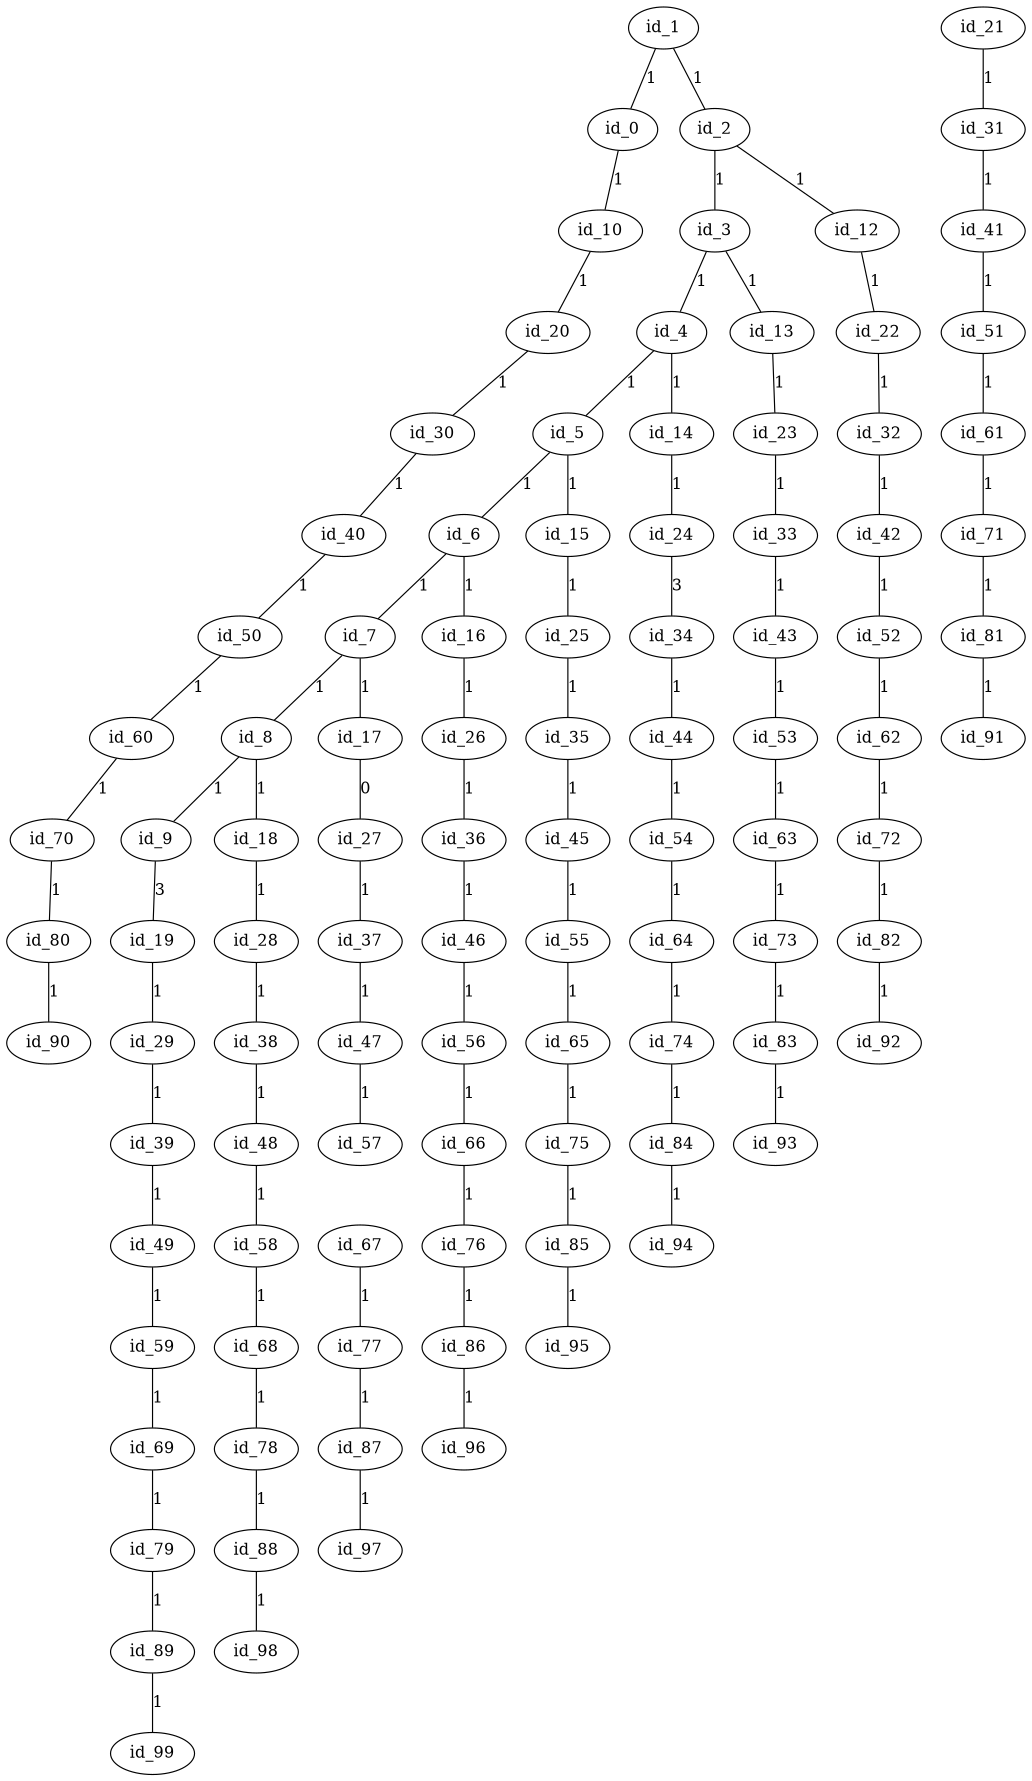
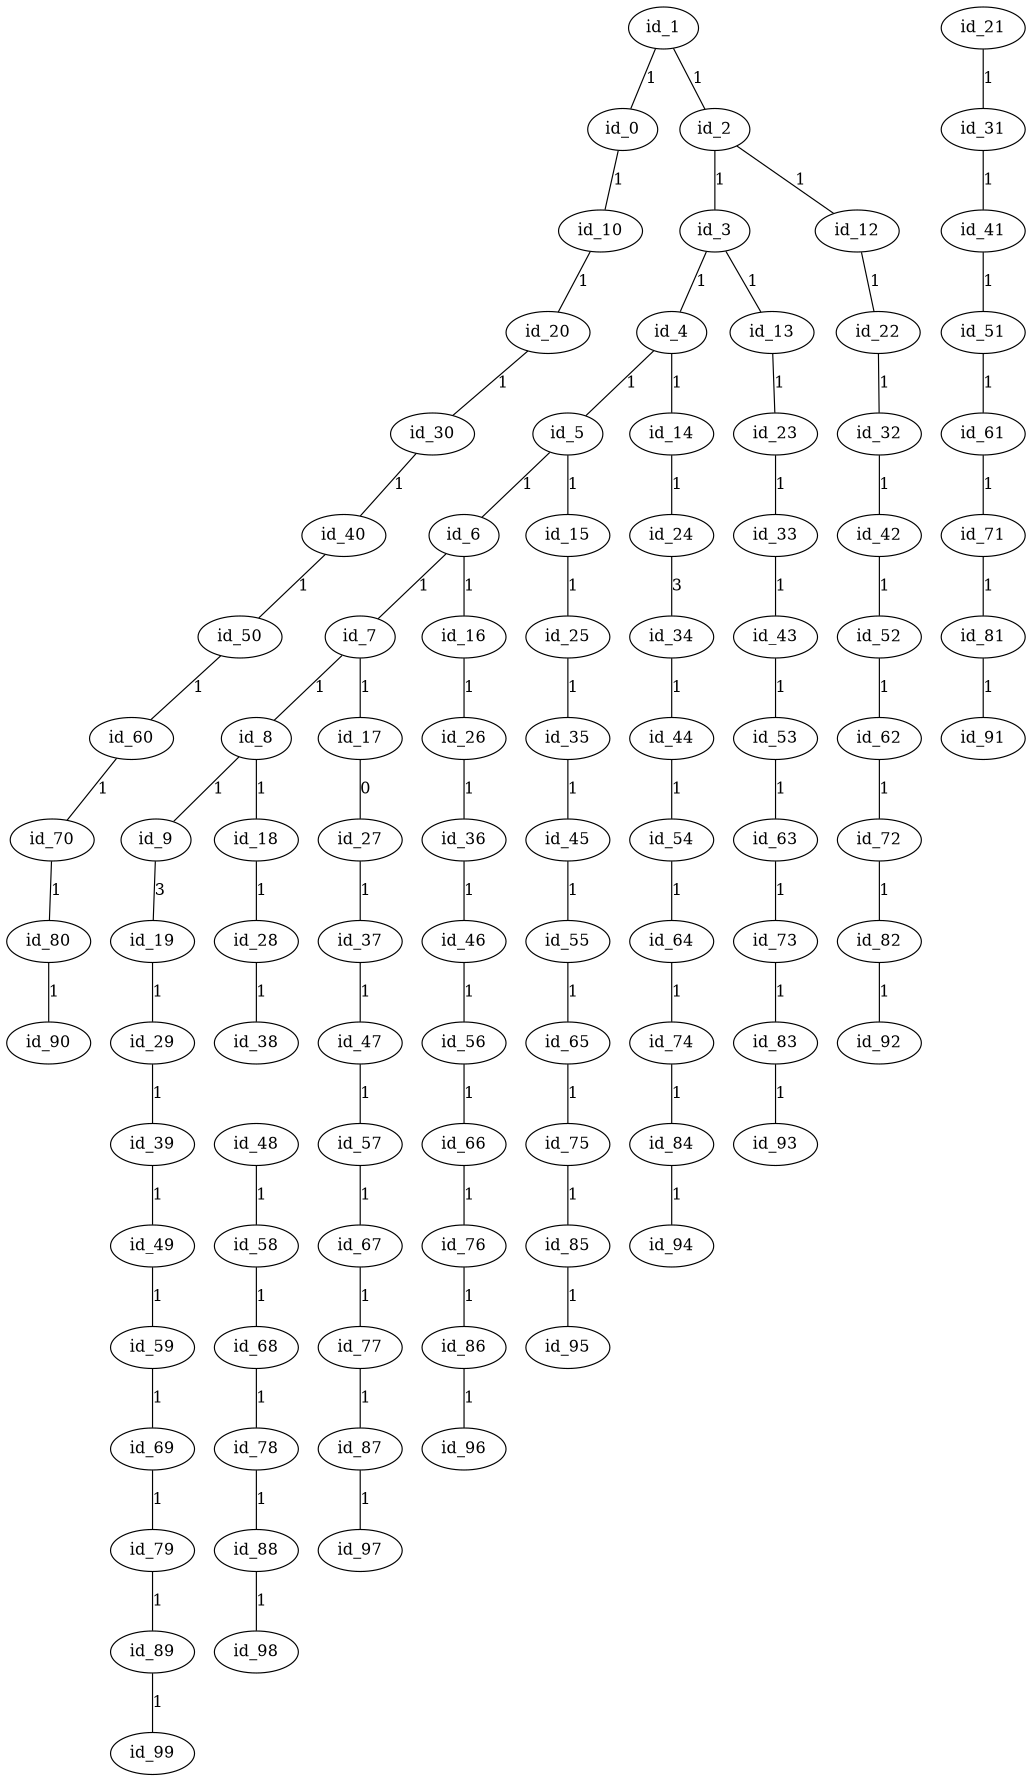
edge "id_38" -- "id_48": removed, label "1"
edge "id_57" -- "id_67": added, label "1"
